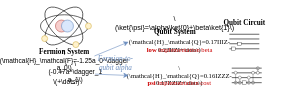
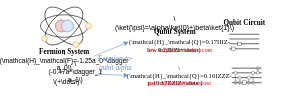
node "low implementation beta": label "low implementation beta" -> "low implementation cost"
